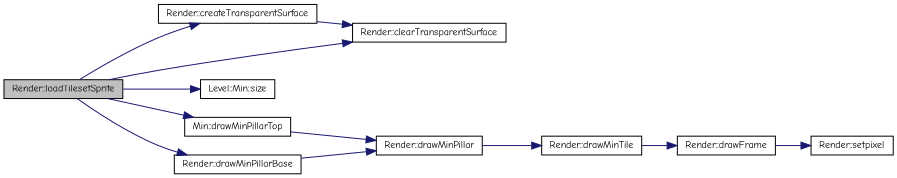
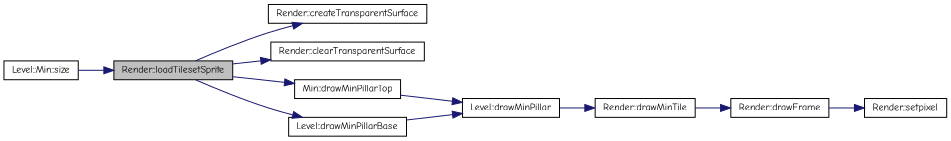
edge "Render::createTransparentSurface" -> "Render::clearTransparentSurface": removed
edge "Render::loadTilesetSprite" -> "Level::Min::size": reversed
node "Render::drawMinPillar": label "Render::drawMinPillar" -> "Level::drawMinPillar"
node "Render::drawMinPillarBase": label "Render::drawMinPillarBase" -> "Level::drawMinPillarBase"
